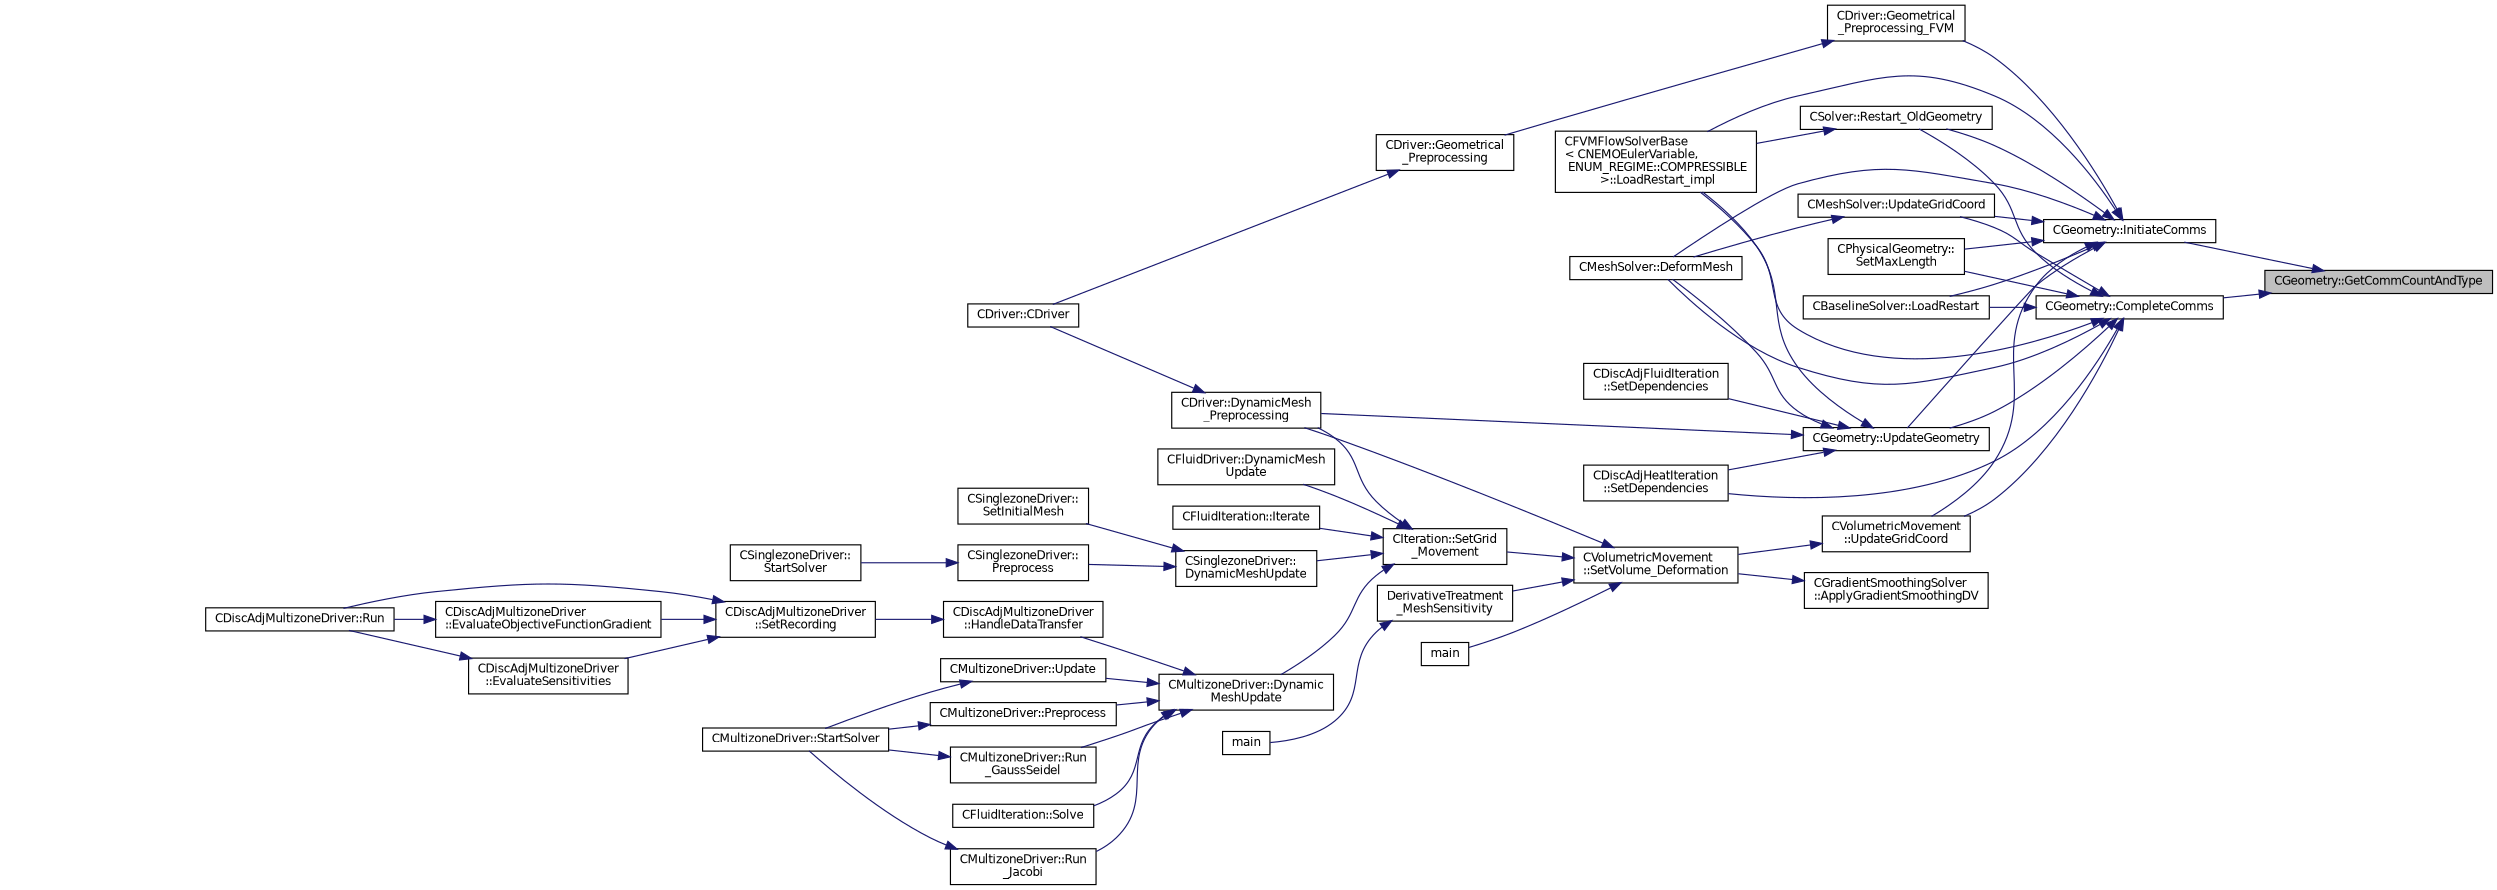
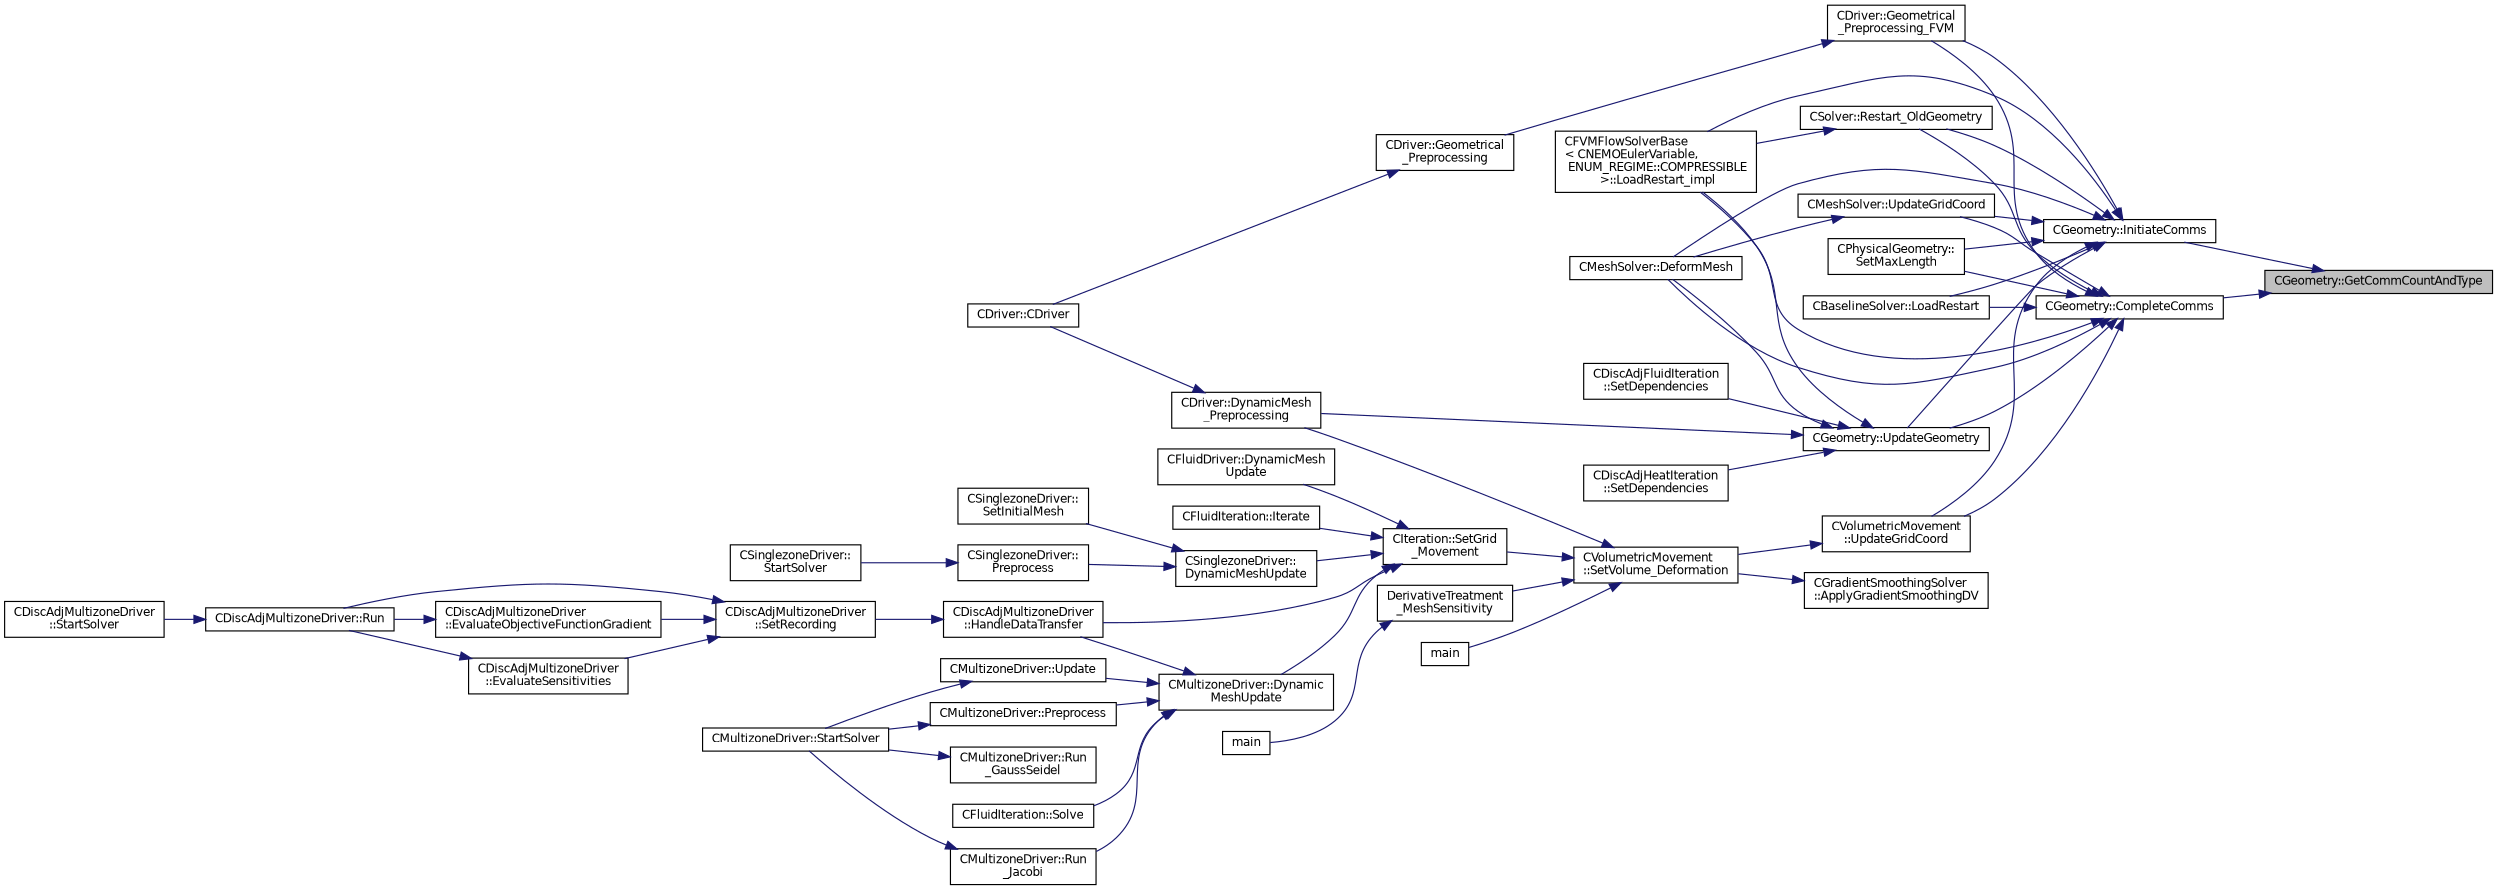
edge "CDriver::DynamicMesh _Preprocessing" -> "CIteration::SetGrid _Movement": now "CDiscAdjMultizoneDriver ::HandleDataTransfer" -> "CIteration::SetGrid _Movement"
edge "CDiscAdjHeatIteration ::SetDependencies" -> "CGeometry::CompleteComms": now "CDriver::Geometrical _Preprocessing_FVM" -> "CGeometry::CompleteComms"
node "CDiscAdjMultizoneDriver ::StartSolver": added
edge "CMultizoneDriver::Run _GaussSeidel" -> "CMultizoneDriver::Dynamic MeshUpdate": removed
